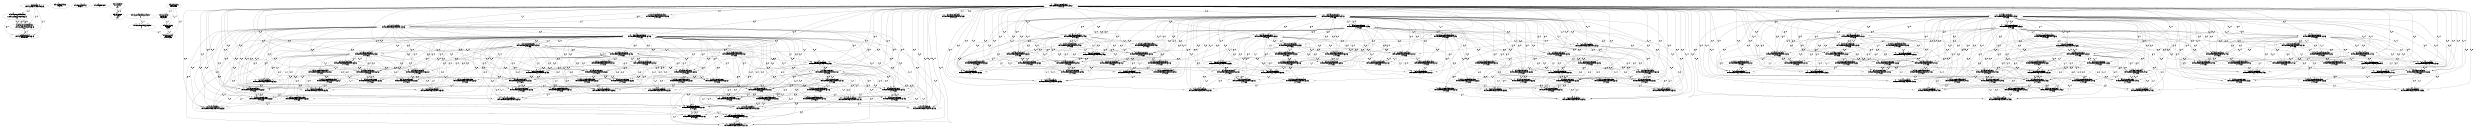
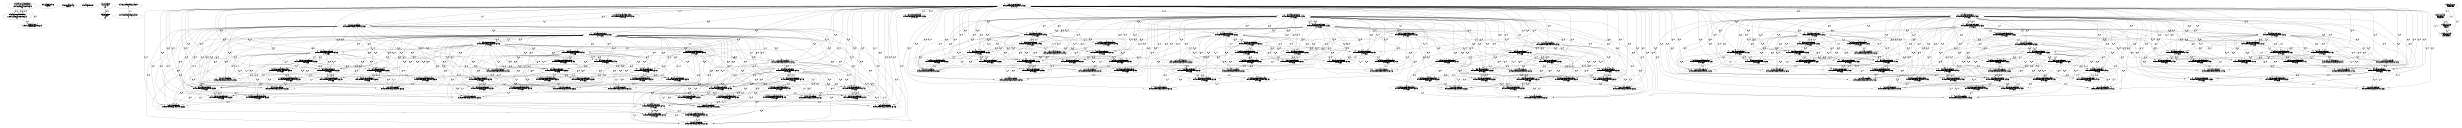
node "4205424.main 012ebd1576fd5ec1997e5cbda0c3313d": removed
edge "0x401acf.CreateToolhelp35Snapshot 2 0" -> "0x401b10.StrStrIA explorer.exe vmwaretray.exe": now "0x401b10.StrStrIA explorer.exe dumpcap.exe" -> "0x401b10.StrStrIA explorer.exe vmwaretray.exe"
